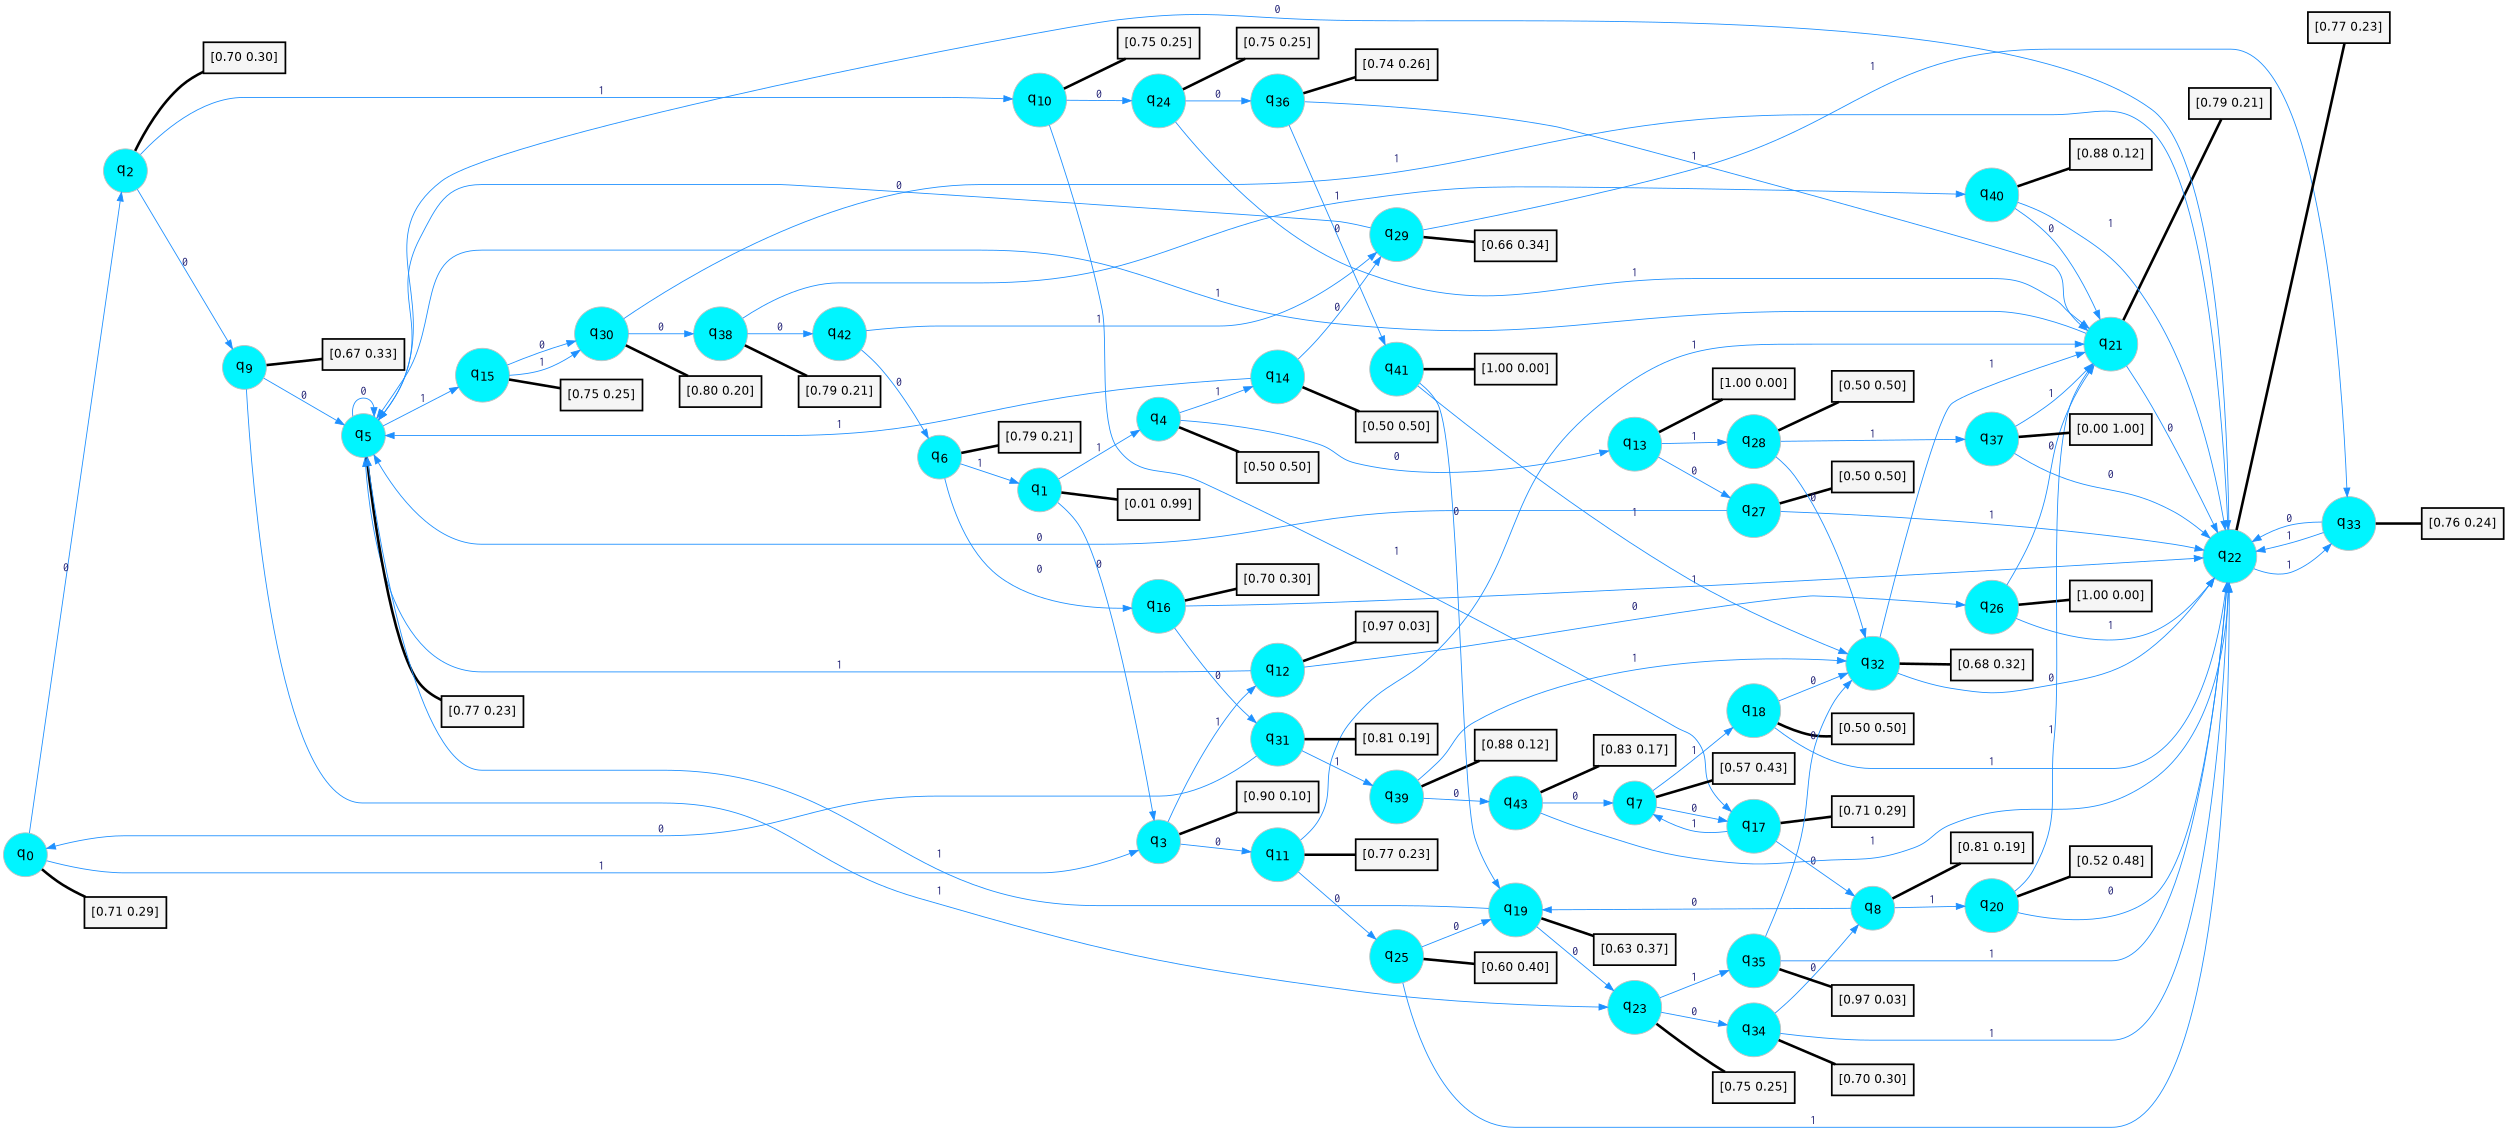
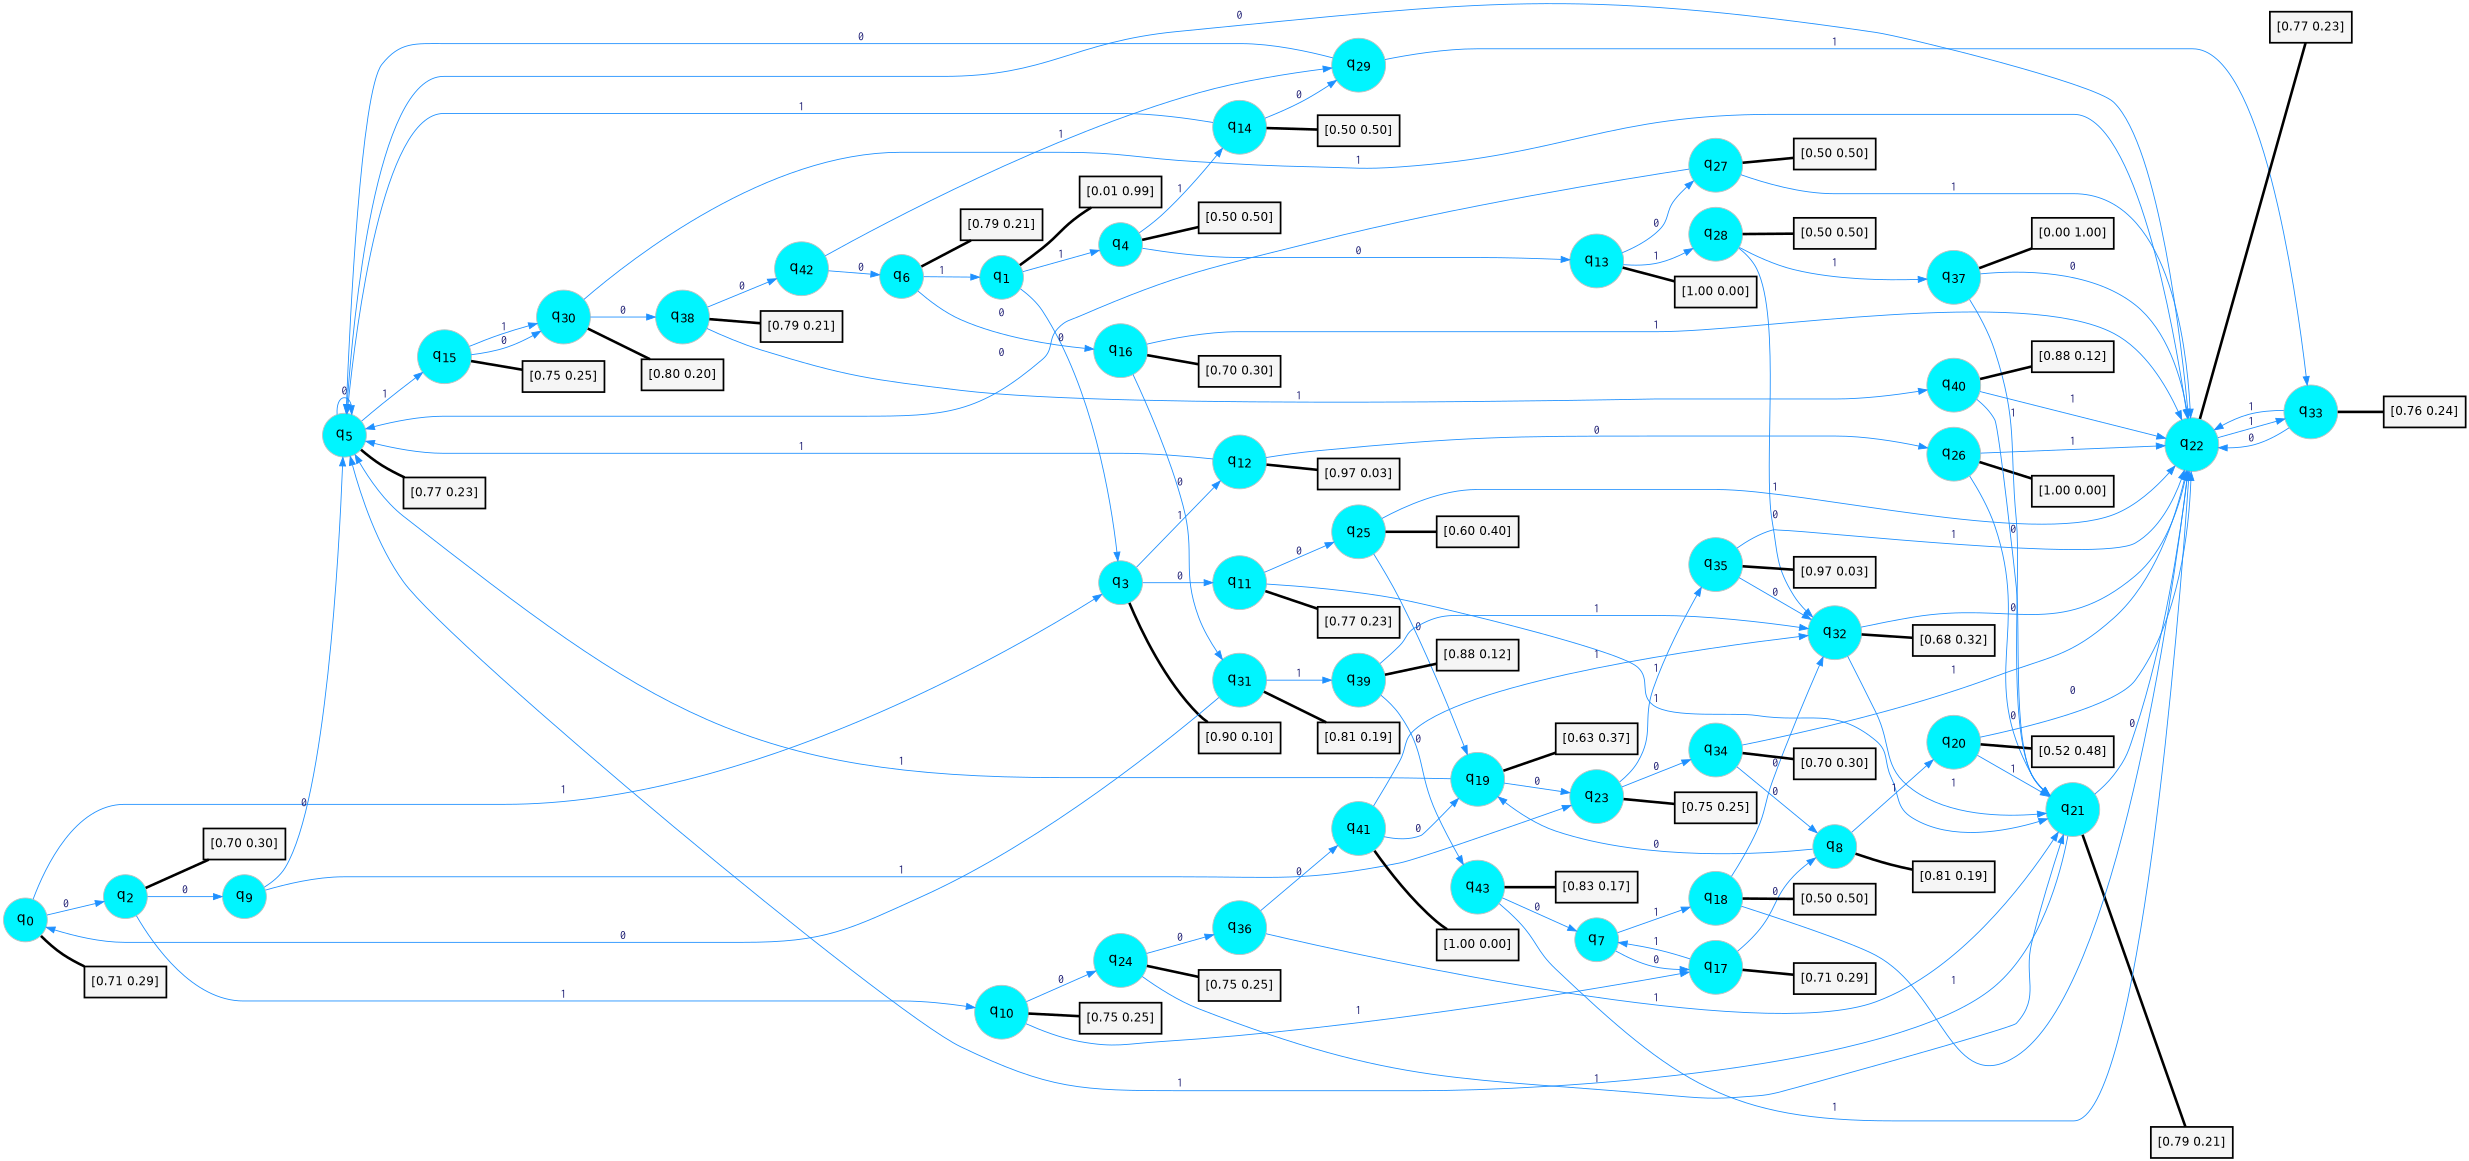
node "[0.74 0.26]": removed
node "[0.66 0.34]": removed
node "[0.67 0.33]": removed
node "[0.57 0.43]": removed
